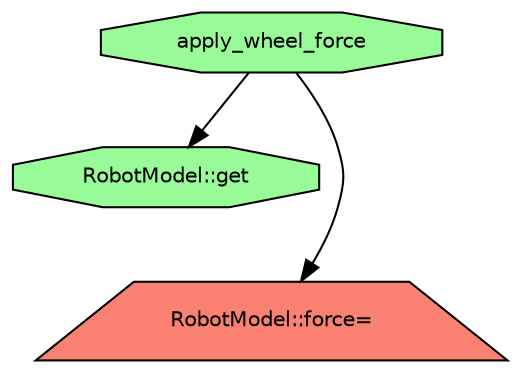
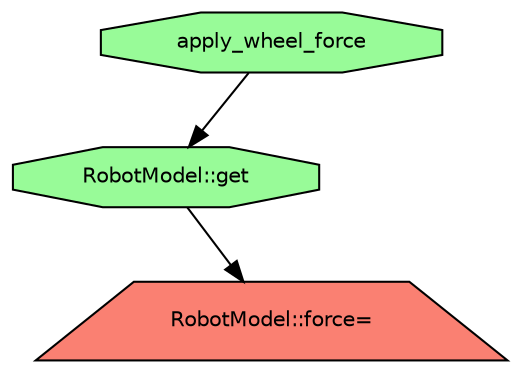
edge "apply_wheel_force" -> "RobotModel::force=": now "RobotModel::get" -> "RobotModel::force="
